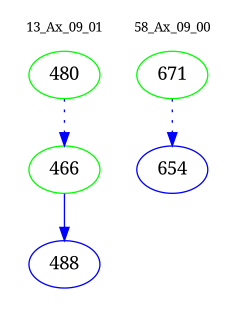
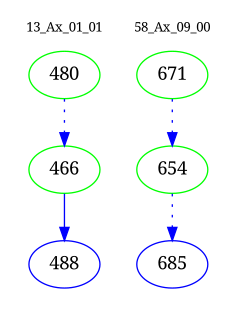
cluster "13_Ax_09_01": label "13_Ax_09_01" -> "13_Ax_01_01"
node "654": color blue -> green
node "685": added
